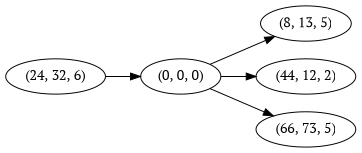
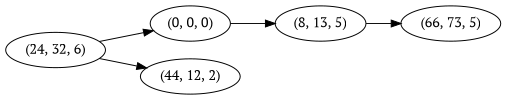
edge "(0, 0, 0)" -> "(44, 12, 2)": now "(24, 32, 6)" -> "(44, 12, 2)"
edge "(0, 0, 0)" -> "(66, 73, 5)": now "(8, 13, 5)" -> "(66, 73, 5)"
